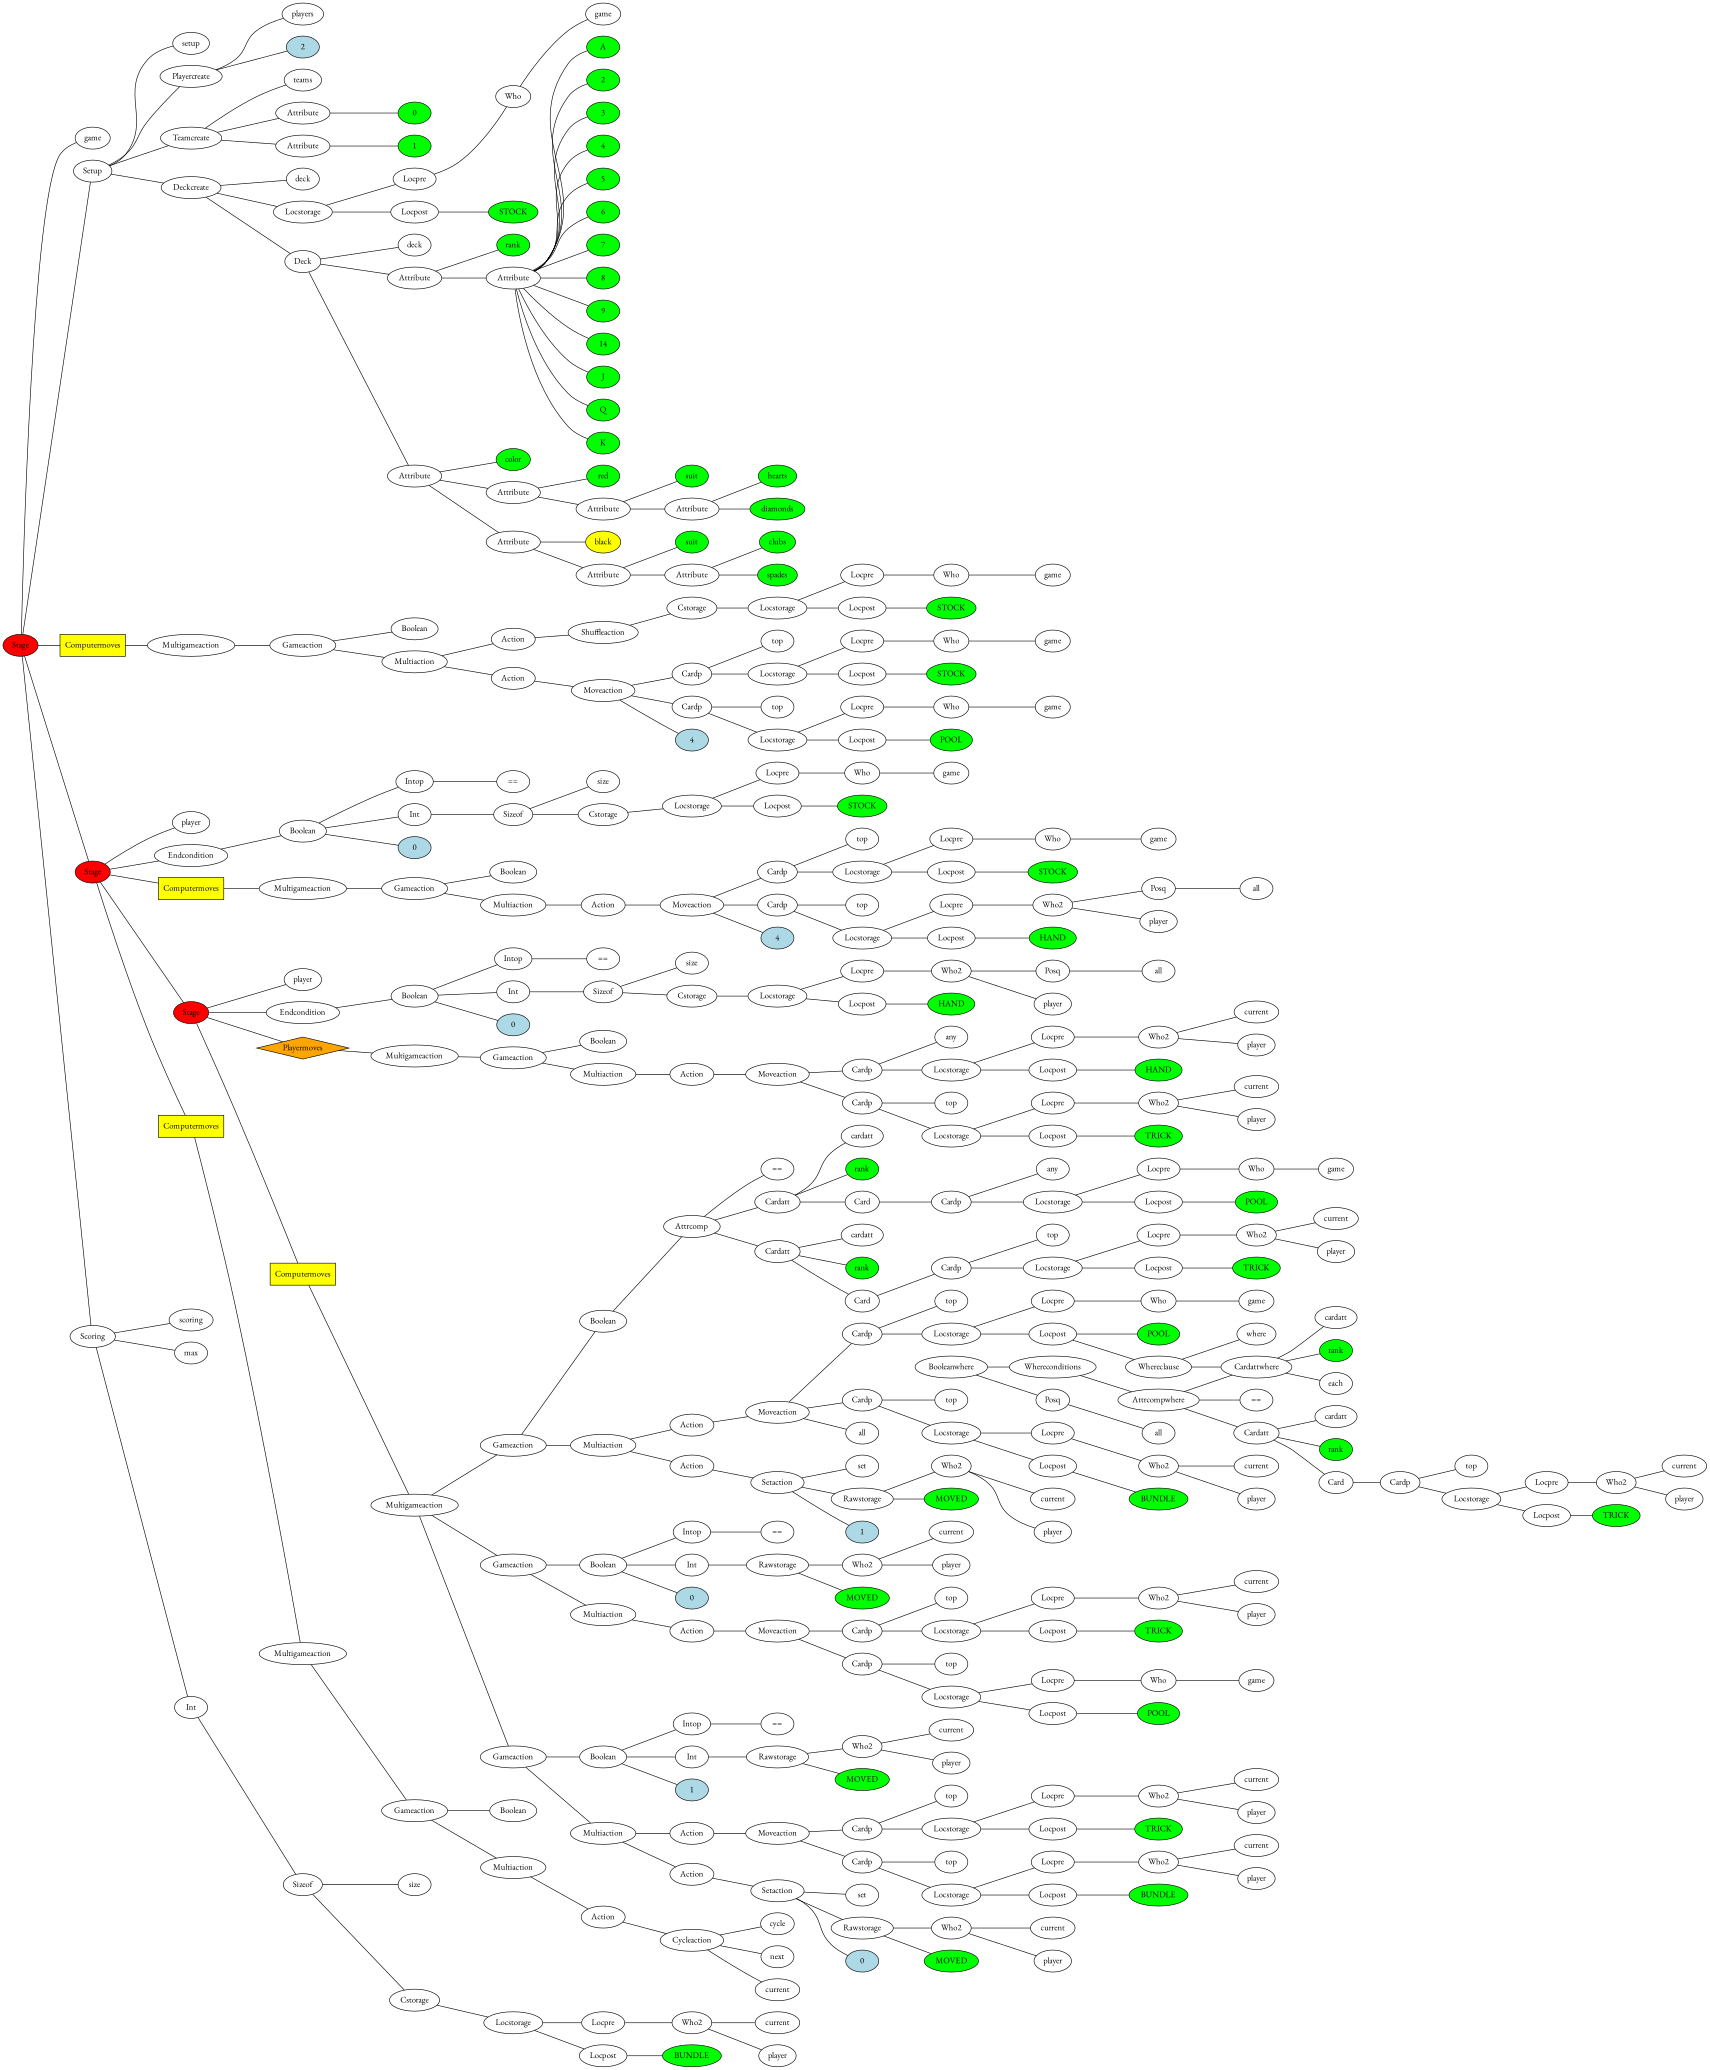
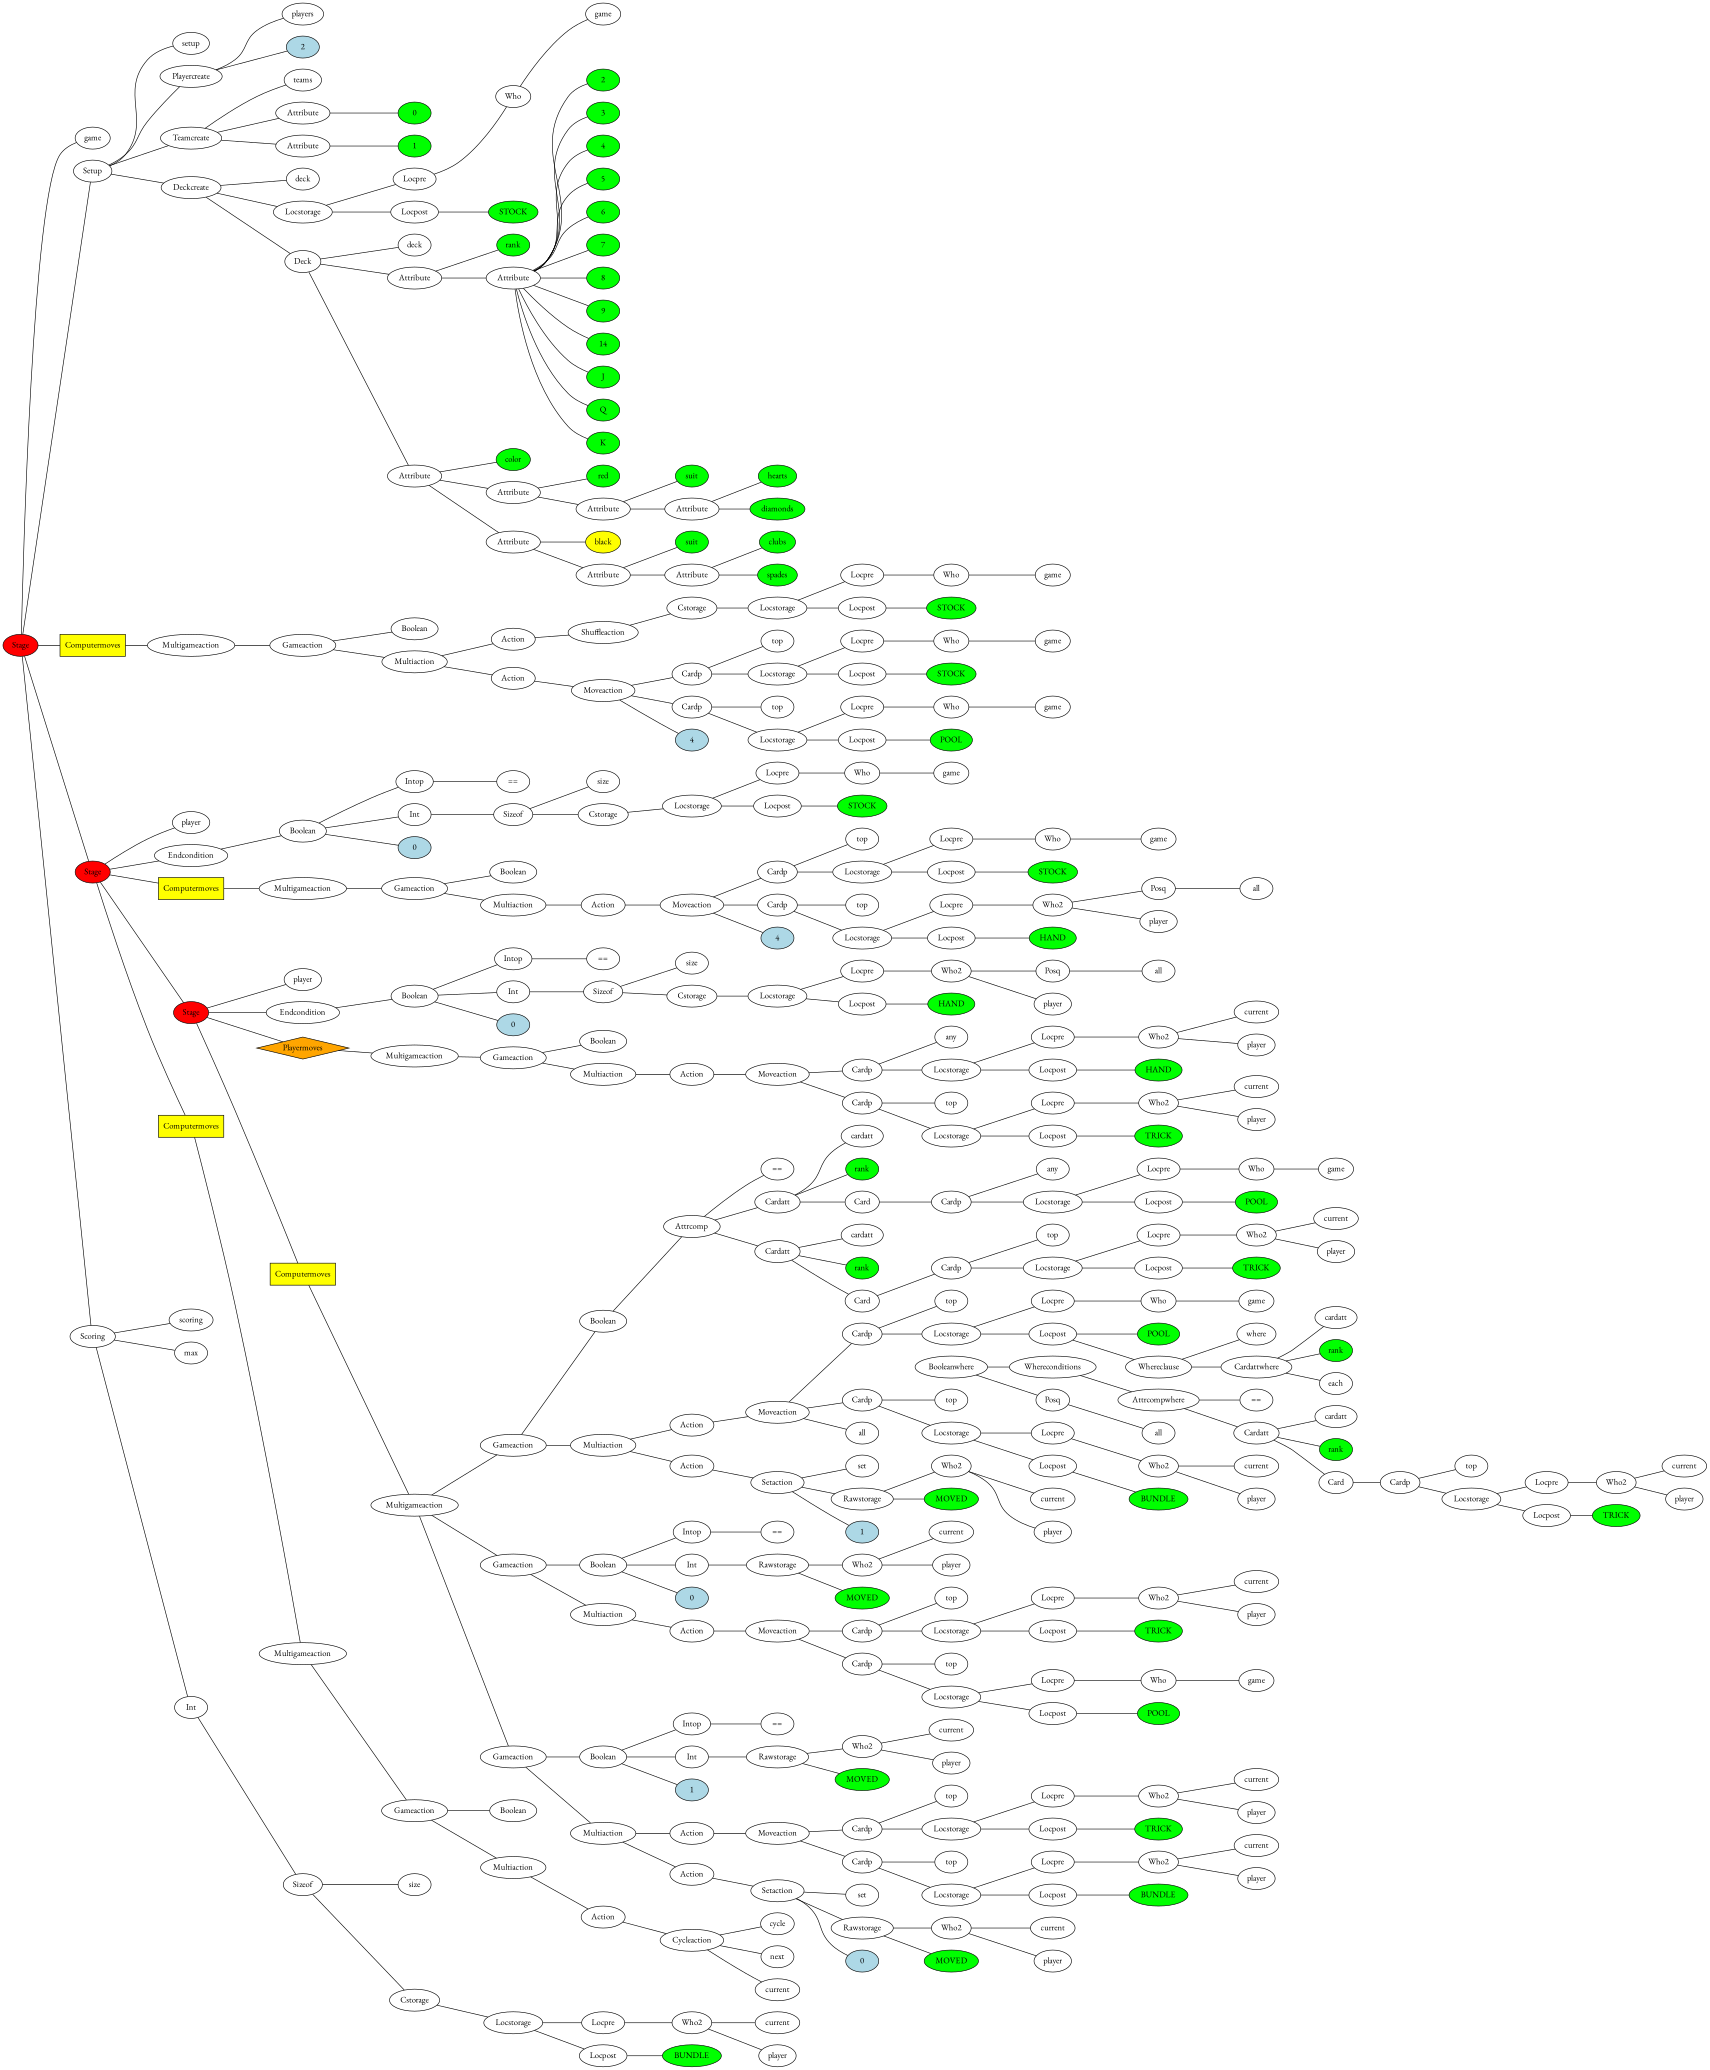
node "A": removed
edge "Cardattwhere" -- "Attrcompwhere": removed
